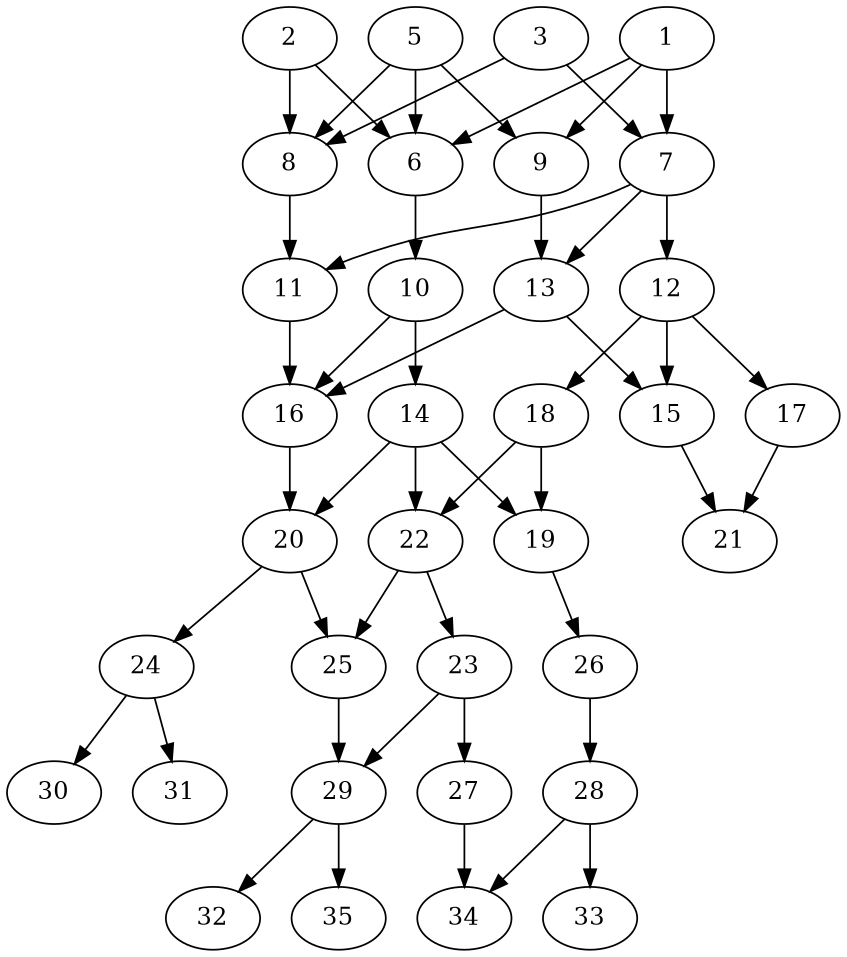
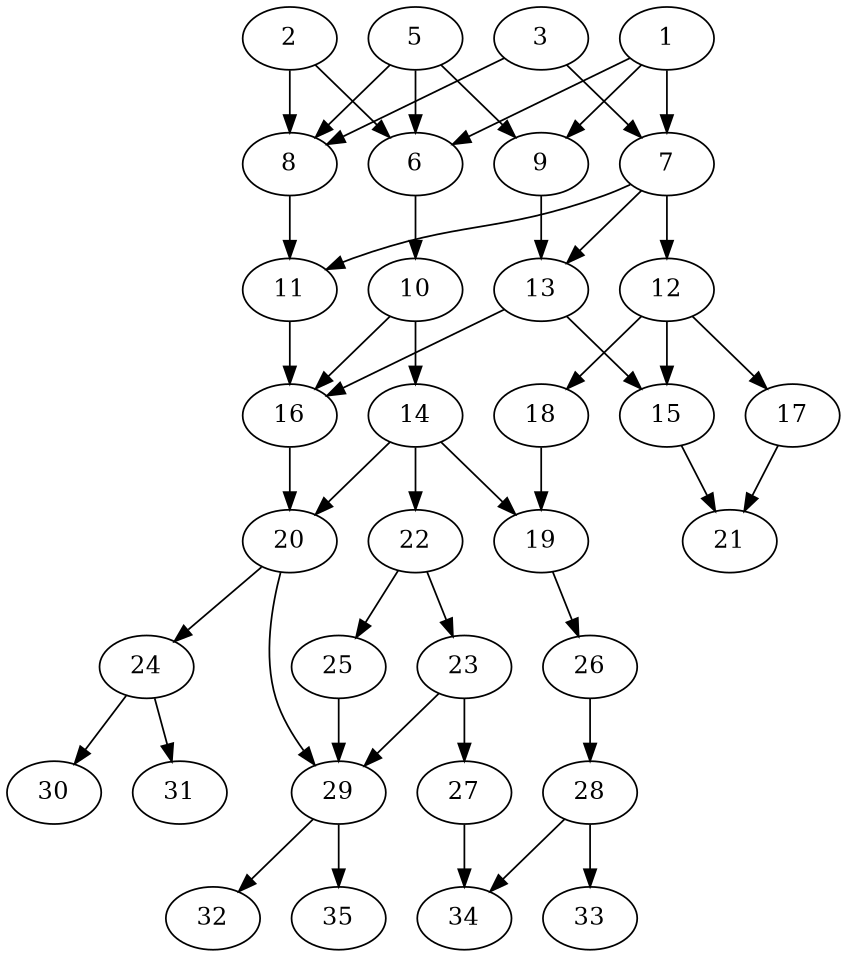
edge "18" -> "22": removed
edge "20" -> "25": now "20" -> "29"
